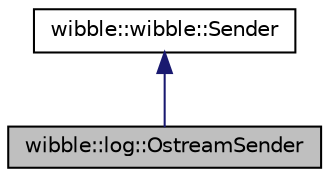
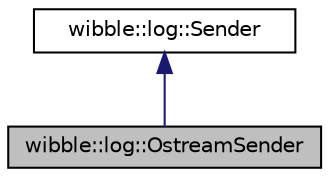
node "wibble::wibble::Sender": label "wibble::wibble::Sender" -> "wibble::log::Sender"
